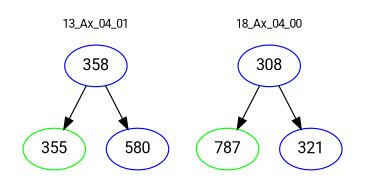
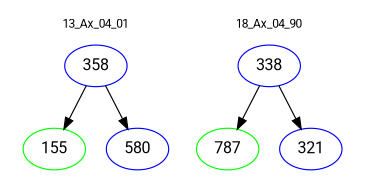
cluster "18_Ax_04_00": label "18_Ax_04_00" -> "18_Ax_04_90"
node "308": label "308" -> "338"
node "355": label "355" -> "155"
